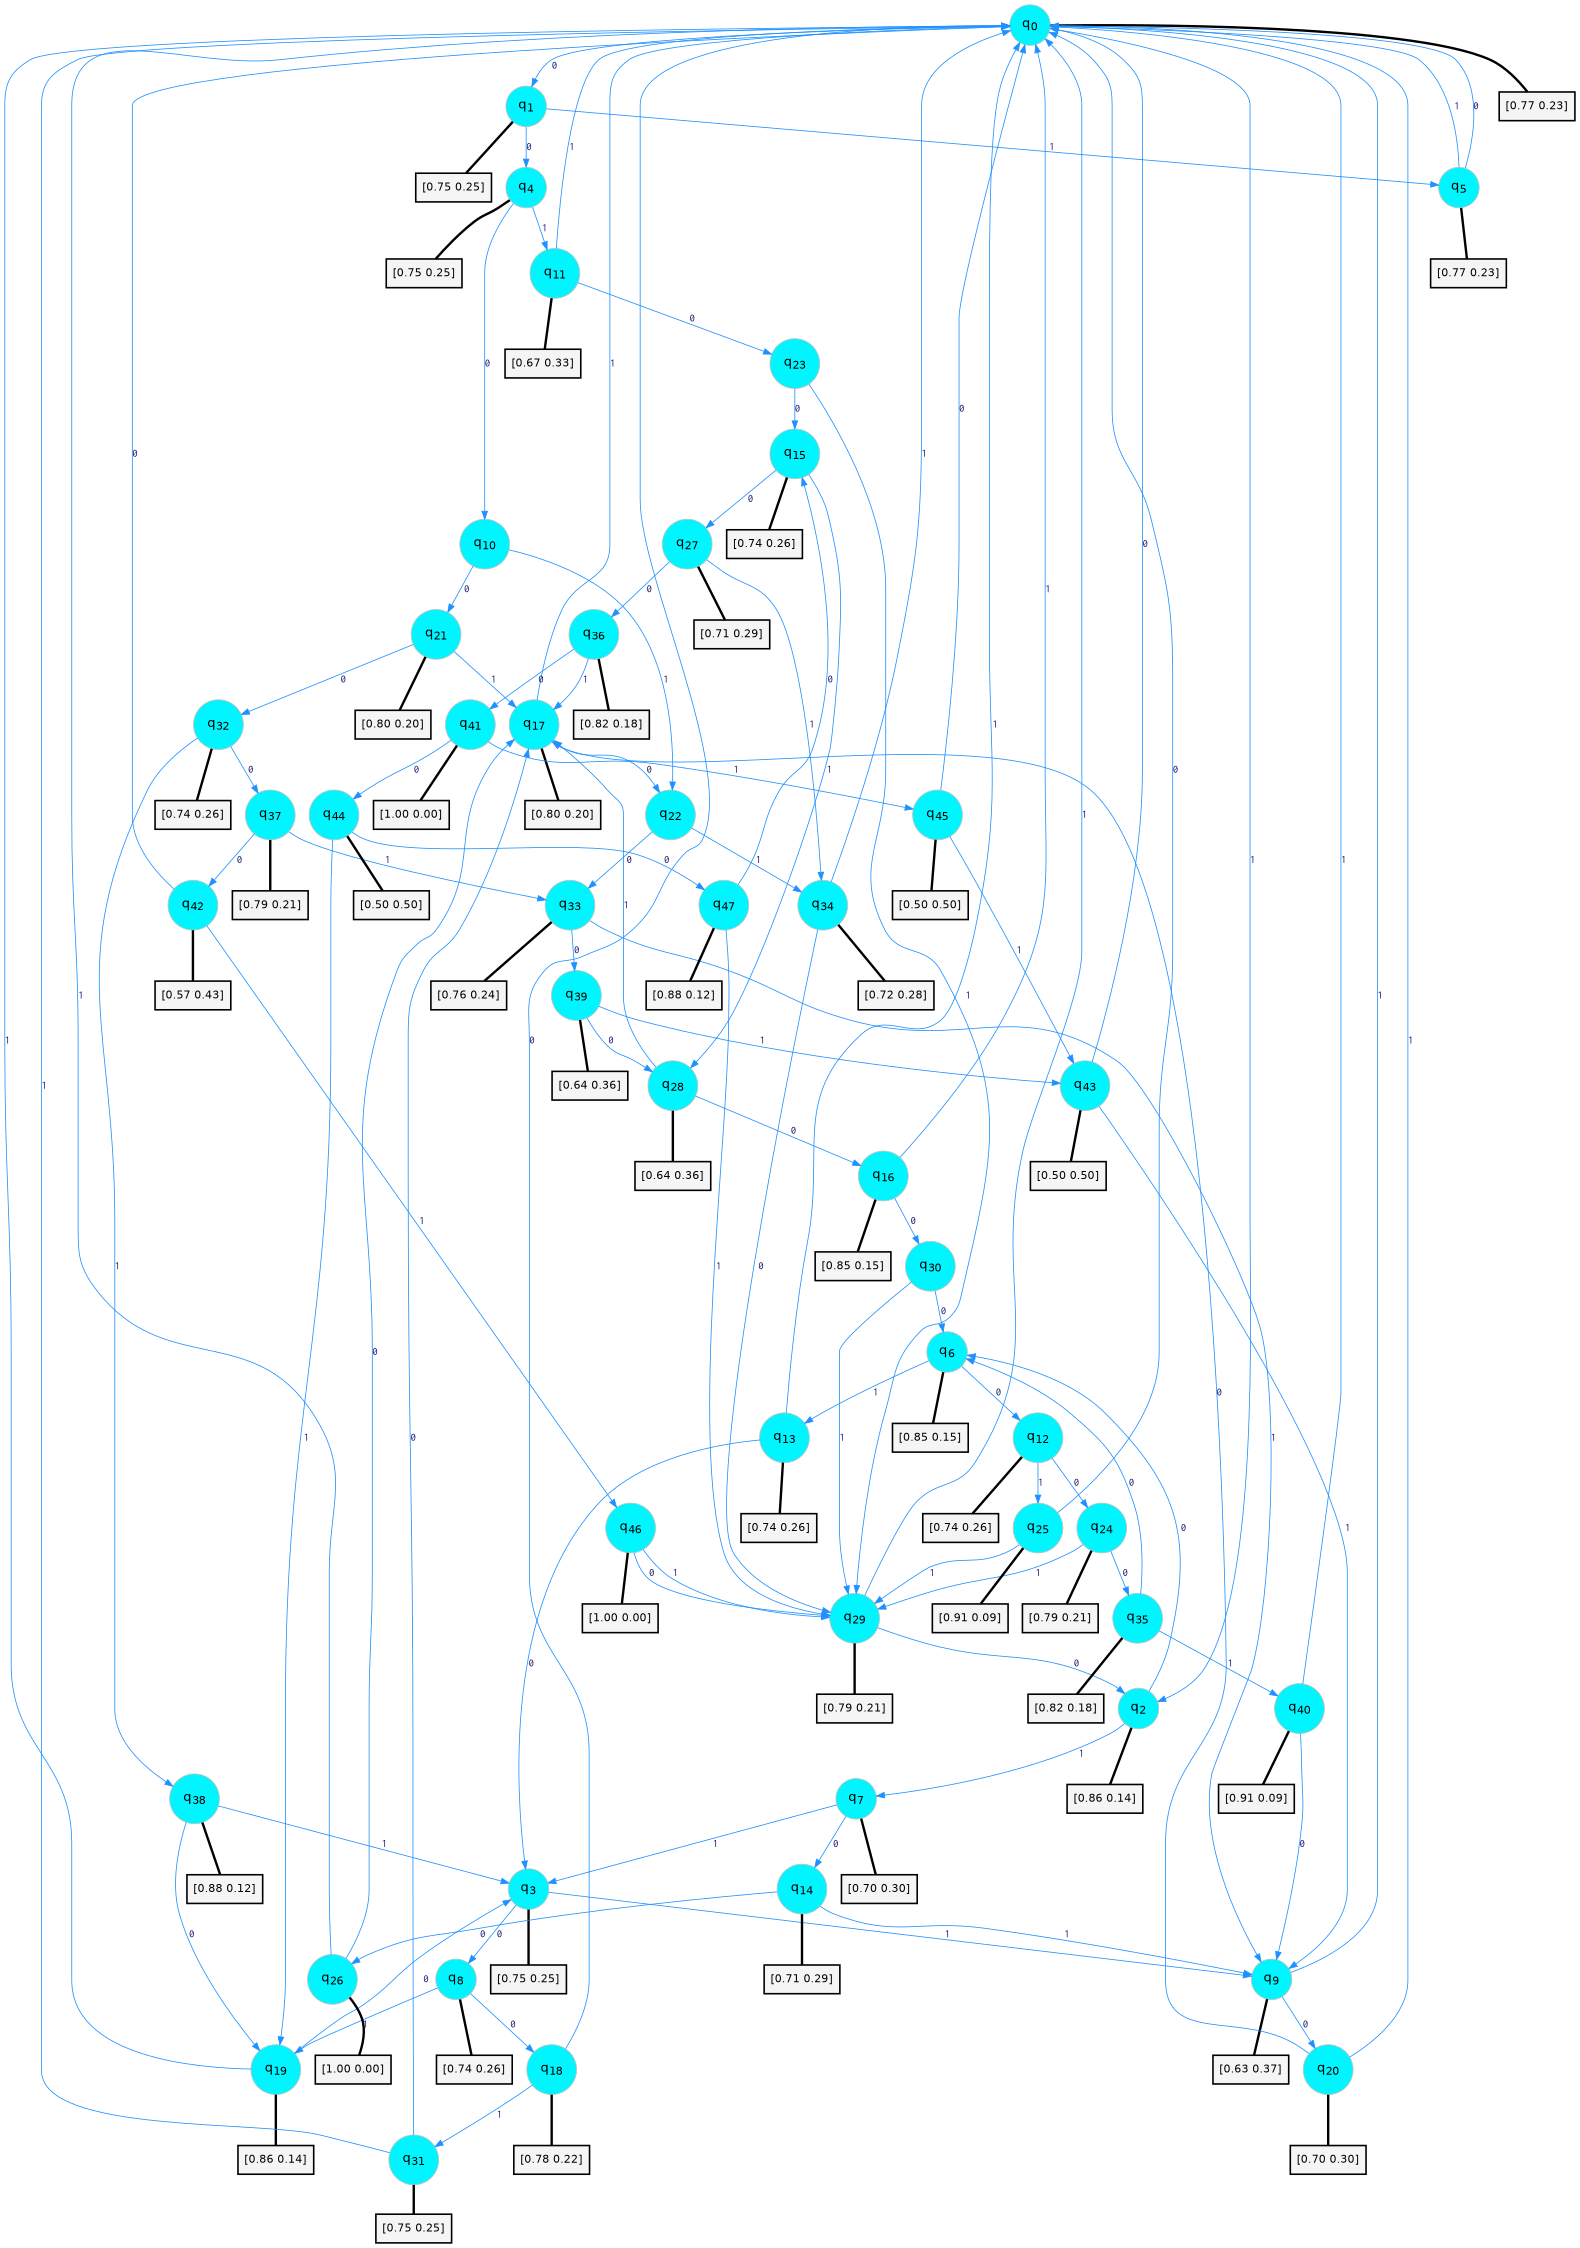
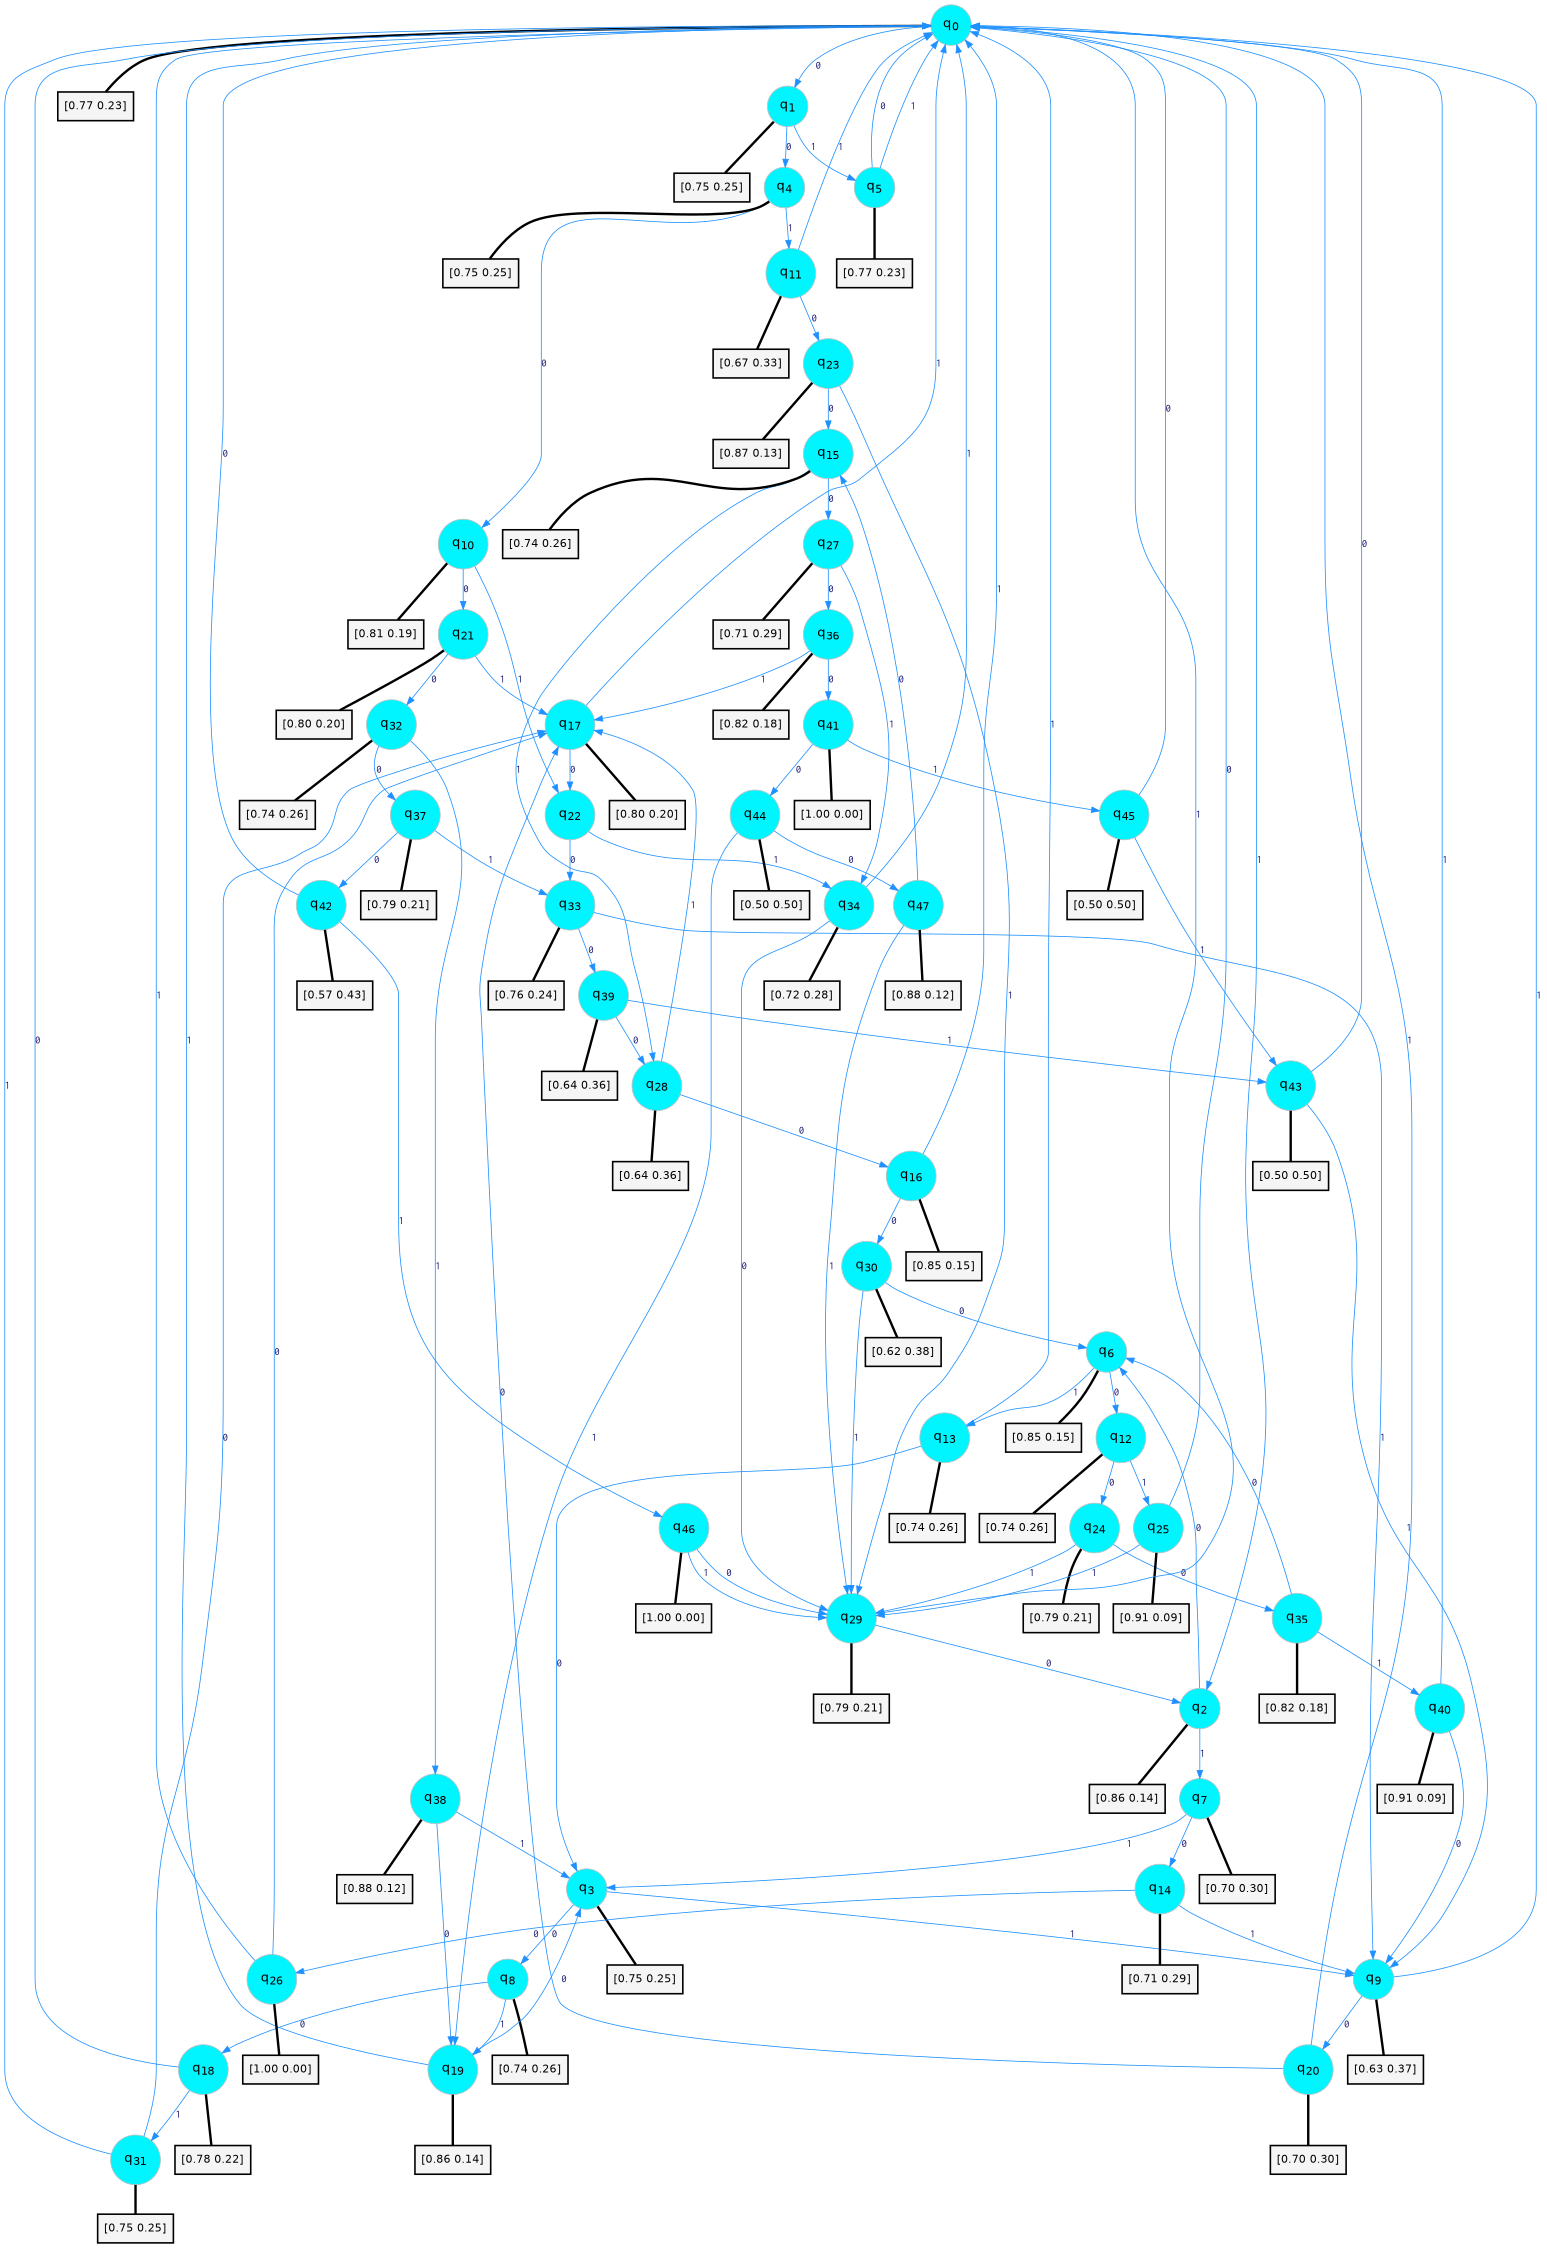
node "[0.87 0.13]": added
node "[0.81 0.19]": added
node "[0.62 0.38]": added
